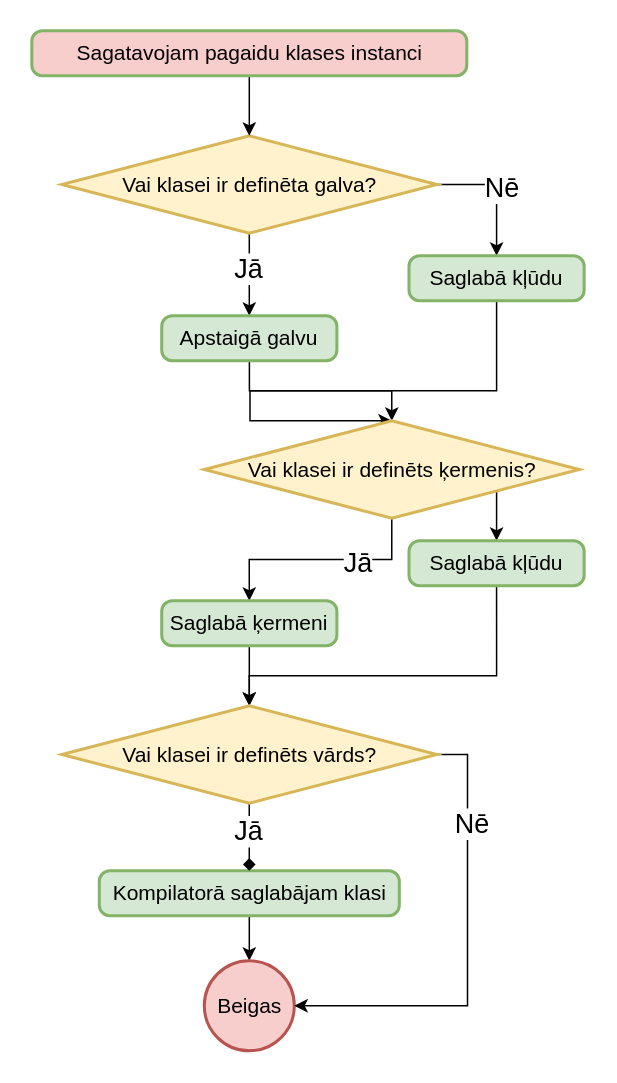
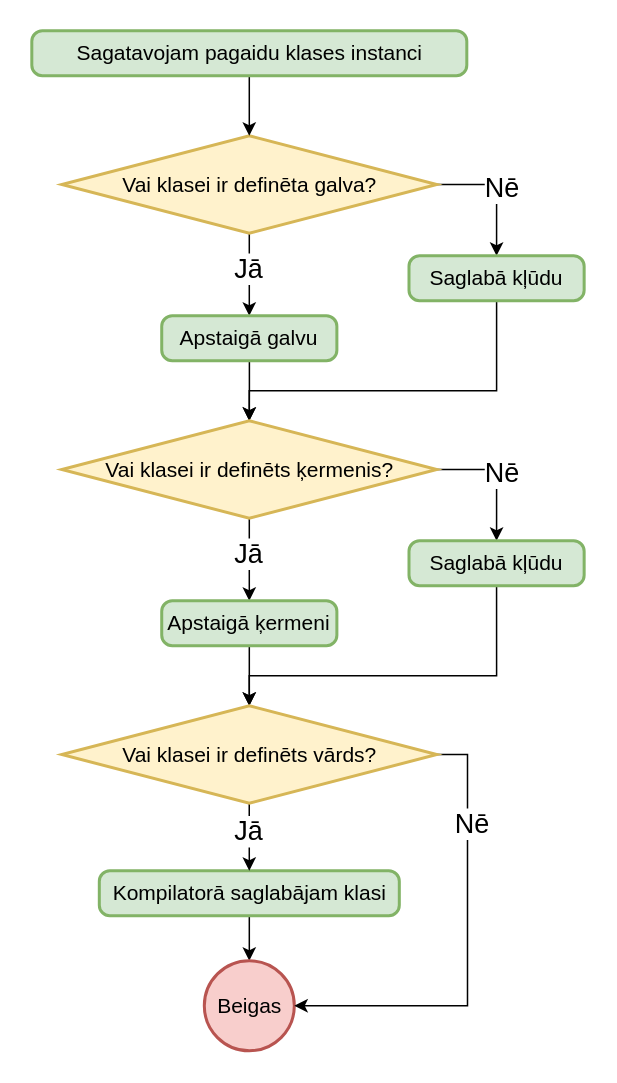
node "Sagatavojam pagaidu klases instanci": fillcolor #f8cecc -> #d5e8d4
node "Vai klasei ir definēts ķermenis?": moved (392, 470) -> (249, 470)
node "Saglabā ķermeni": label "Saglabā ķermeni" -> "Apstaigā ķermeni"
edge "Vai klasei ir definēts vārds?" -> "Kompilatorā saglabājam klasi": arrowhead diamond -> classic
